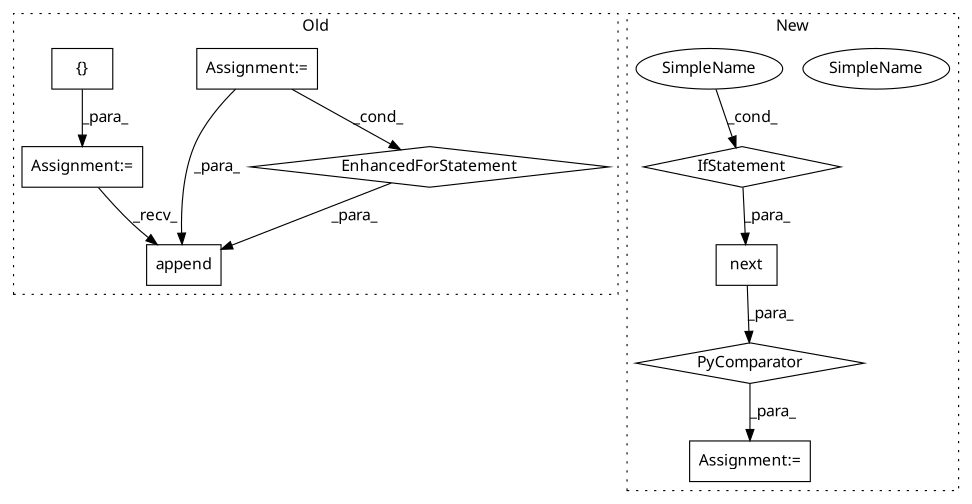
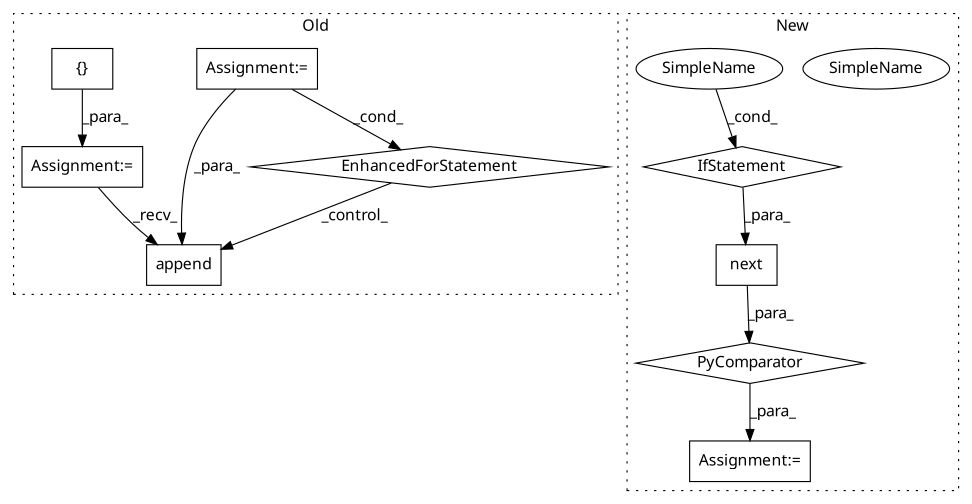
edge "EnhancedForStatement" -> "append": label "_para_" -> "_control_"
